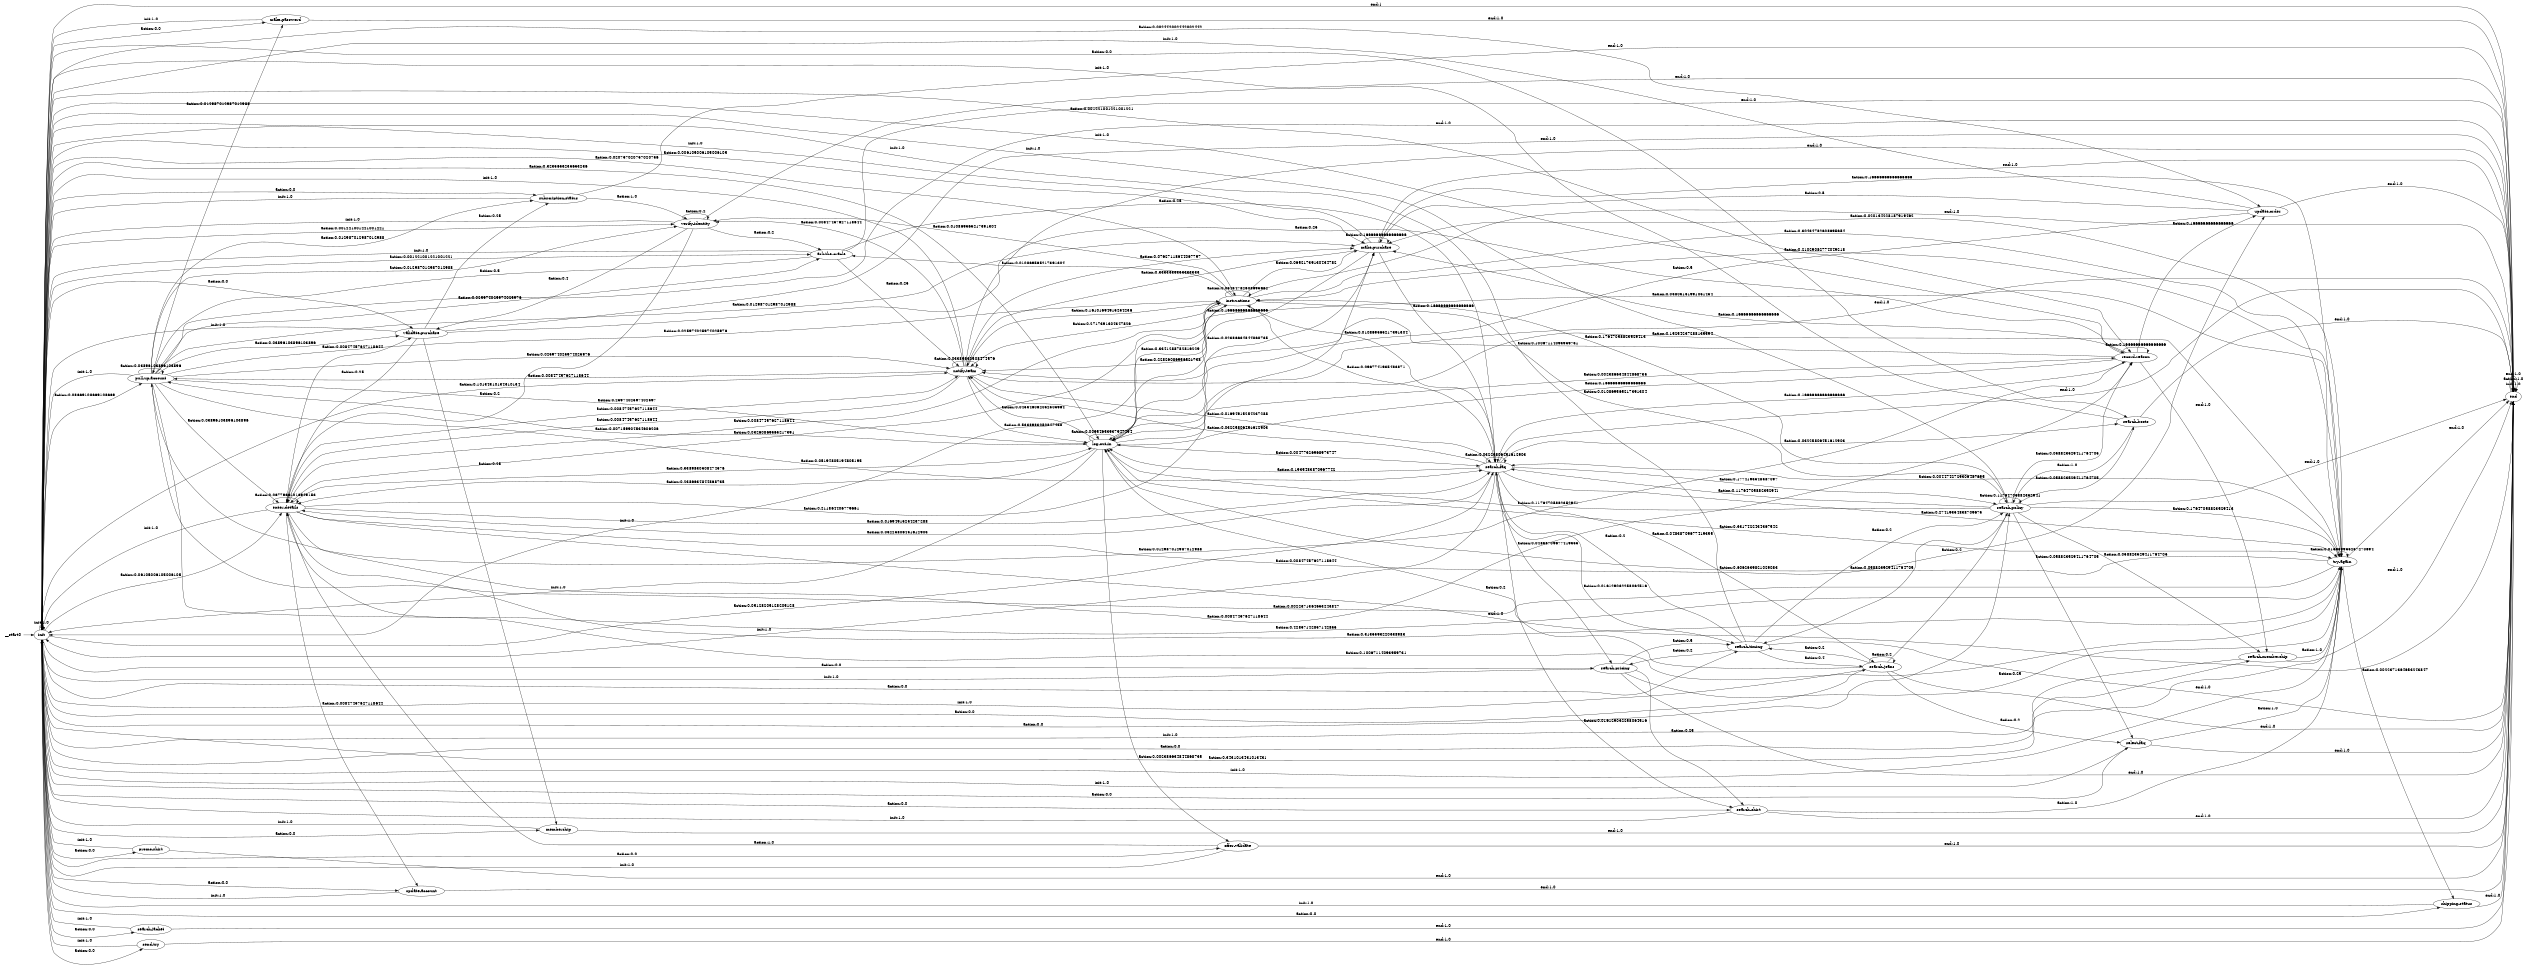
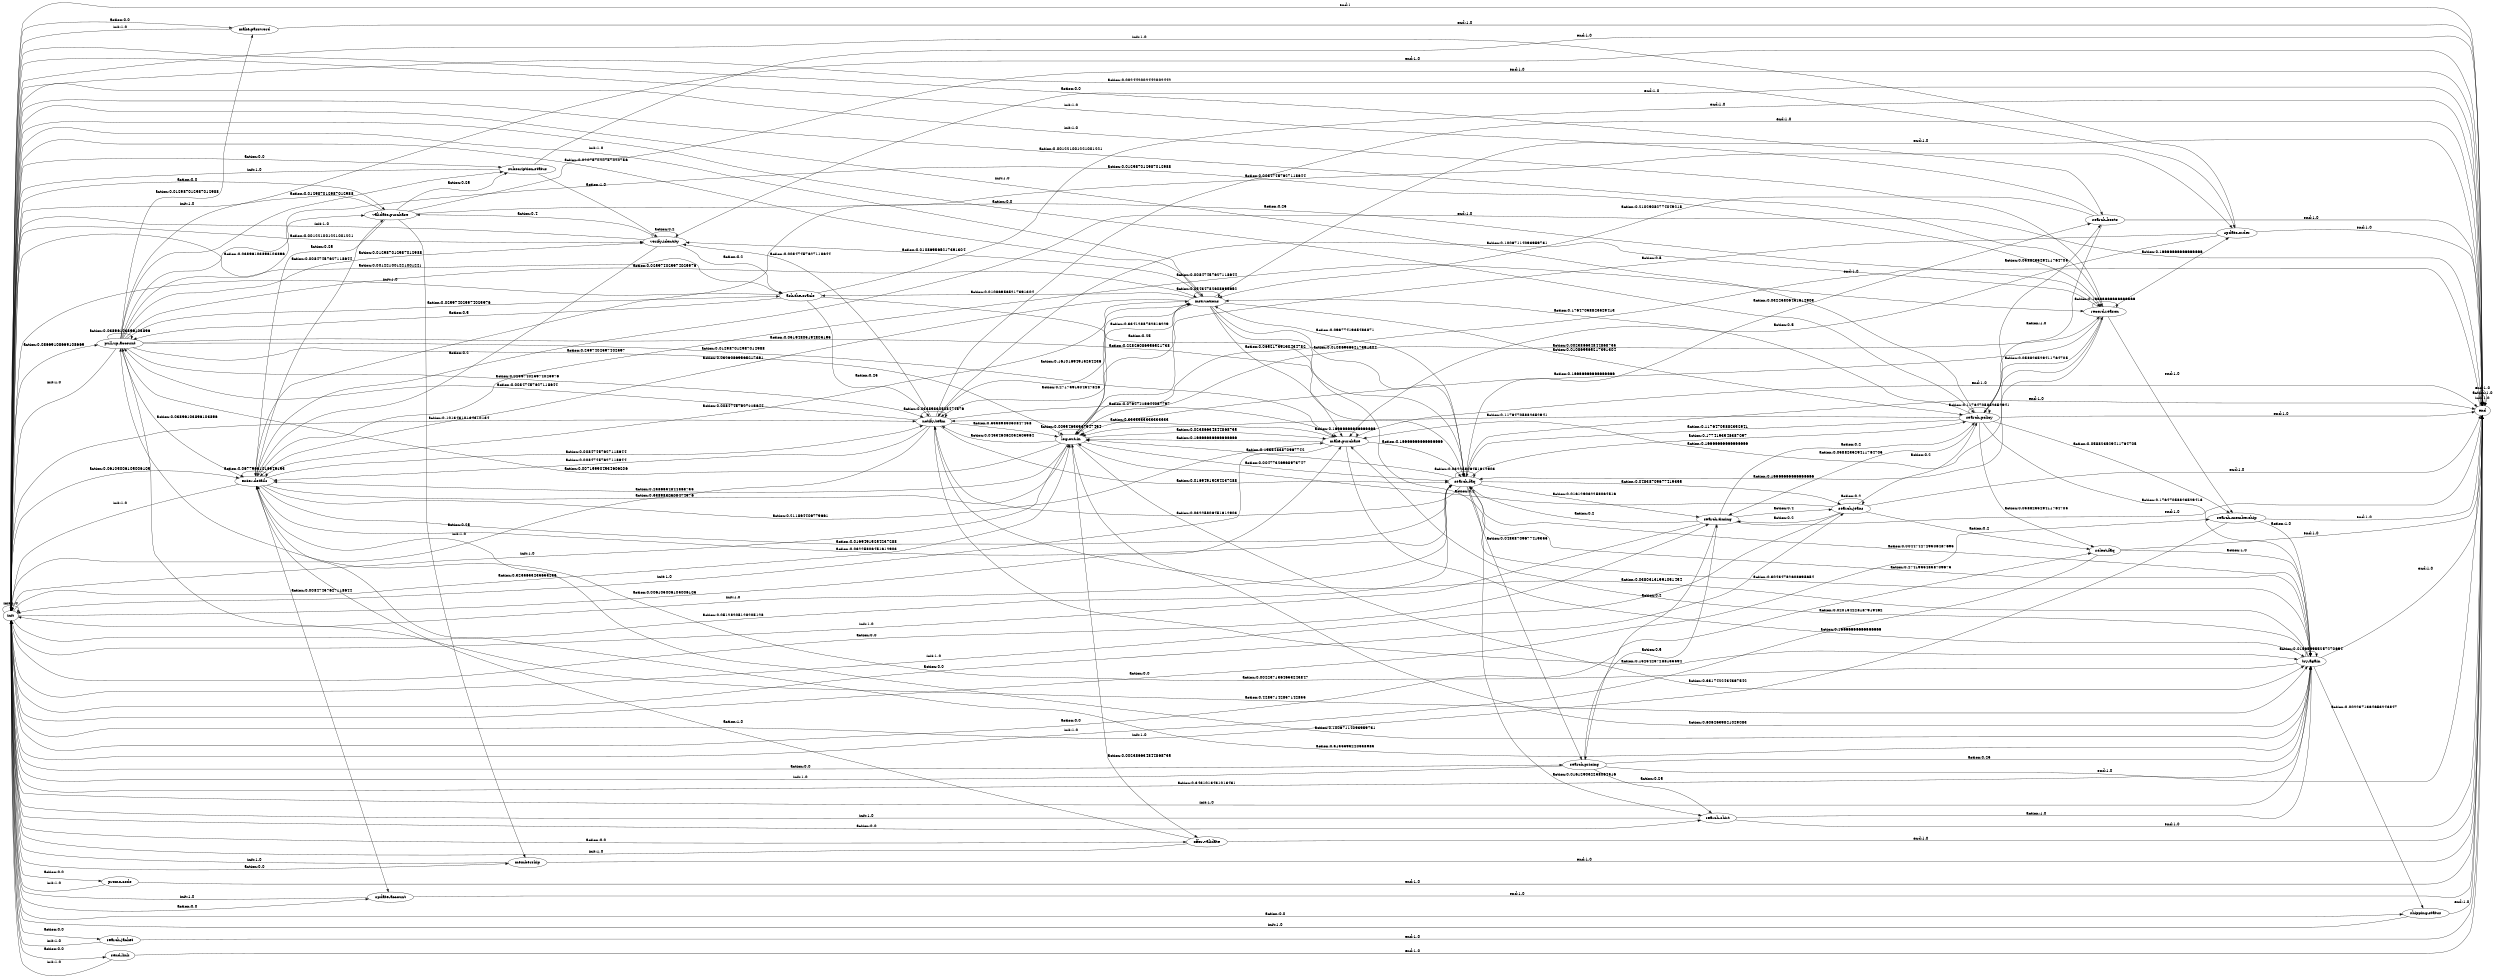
edge "try-again" -> "instructions": now "search-boots" -> "instructions"
node "__start0": removed
node "promo-shirt": label "promo-shirt" -> "promo-code"
node "send-try": label "send-try" -> "send-link"
